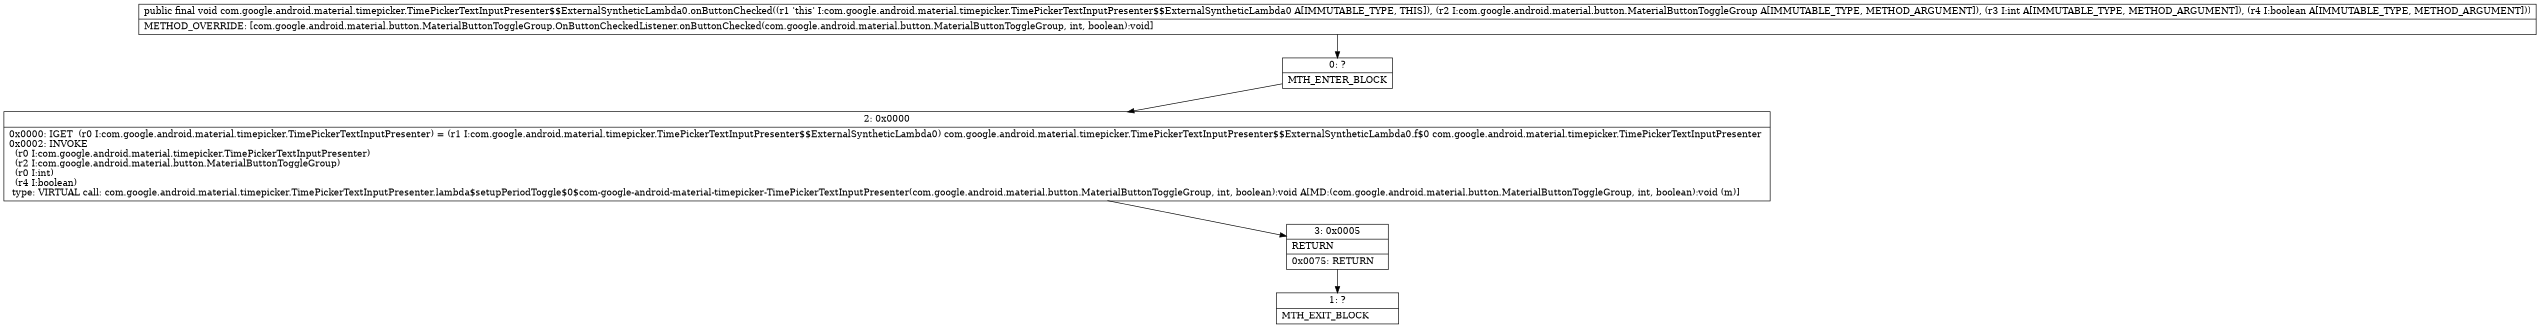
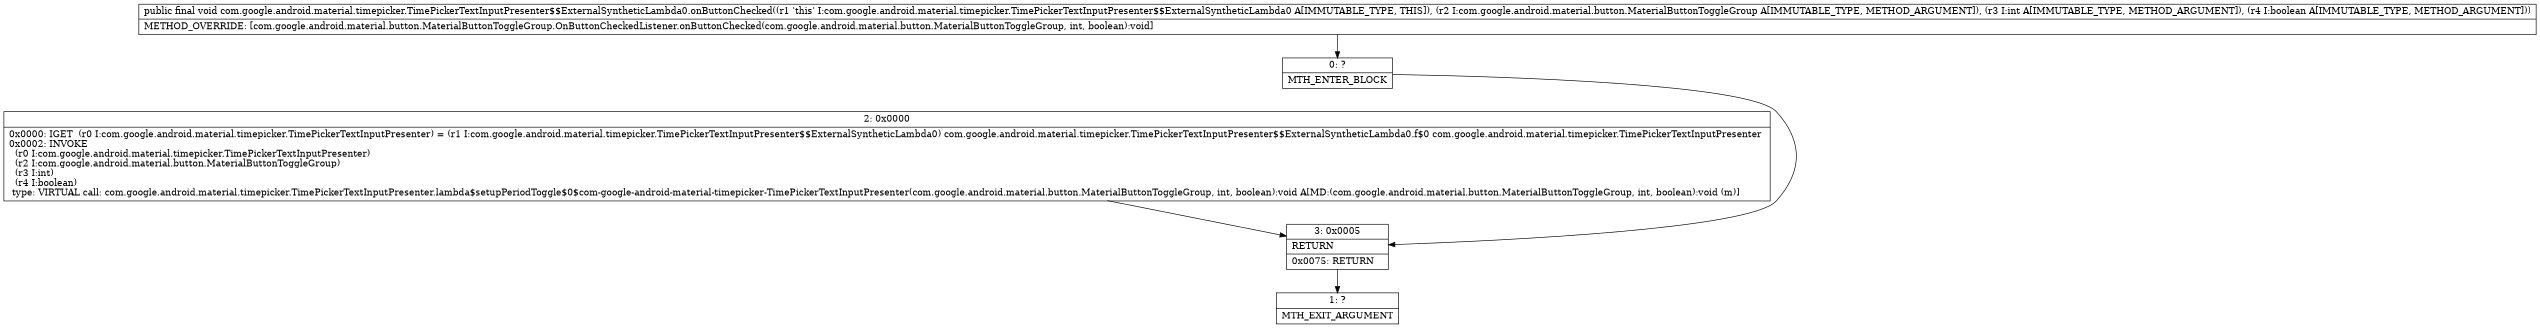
edge "0: ?" -> "2: 0x0000": now "0: ?" -> "3: 0x0005"
node "2: 0x0000": text "(r0 I:int)" -> "(r3 I:int)"
node "1: ?": text "MTH_EXIT_BLOCK" -> "MTH_EXIT_ARGUMENT"
